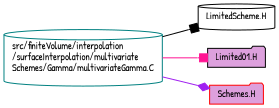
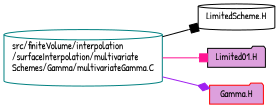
node "Schemes.H": label "Schemes.H" -> "Gamma.H"
